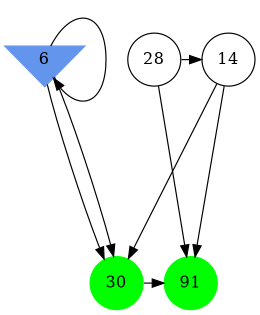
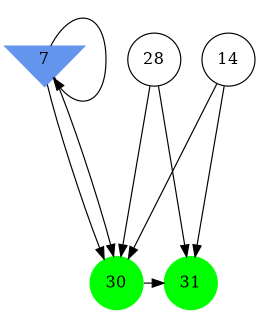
node "6": label "6" -> "7"
edge "28" -> "14": now "28" -> "30"
node "91": label "91" -> "31"
